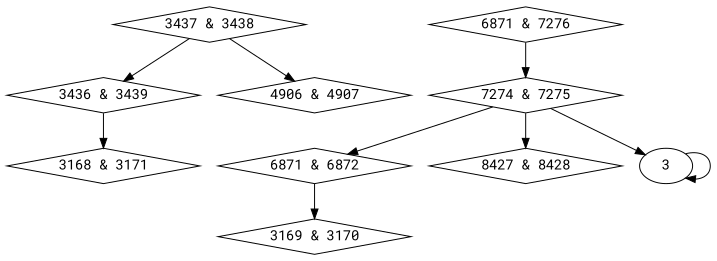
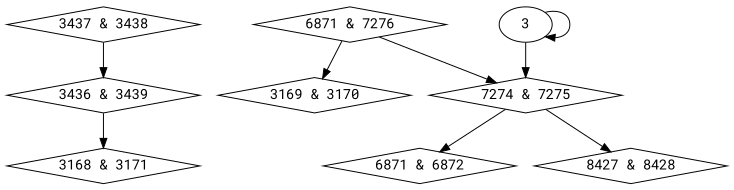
node "4906 & 4907": removed
edge "7274 & 7275" -> "3": reversed
edge "6871 & 6872" -> "3169 & 3170": now "6871 & 7276" -> "3169 & 3170"
